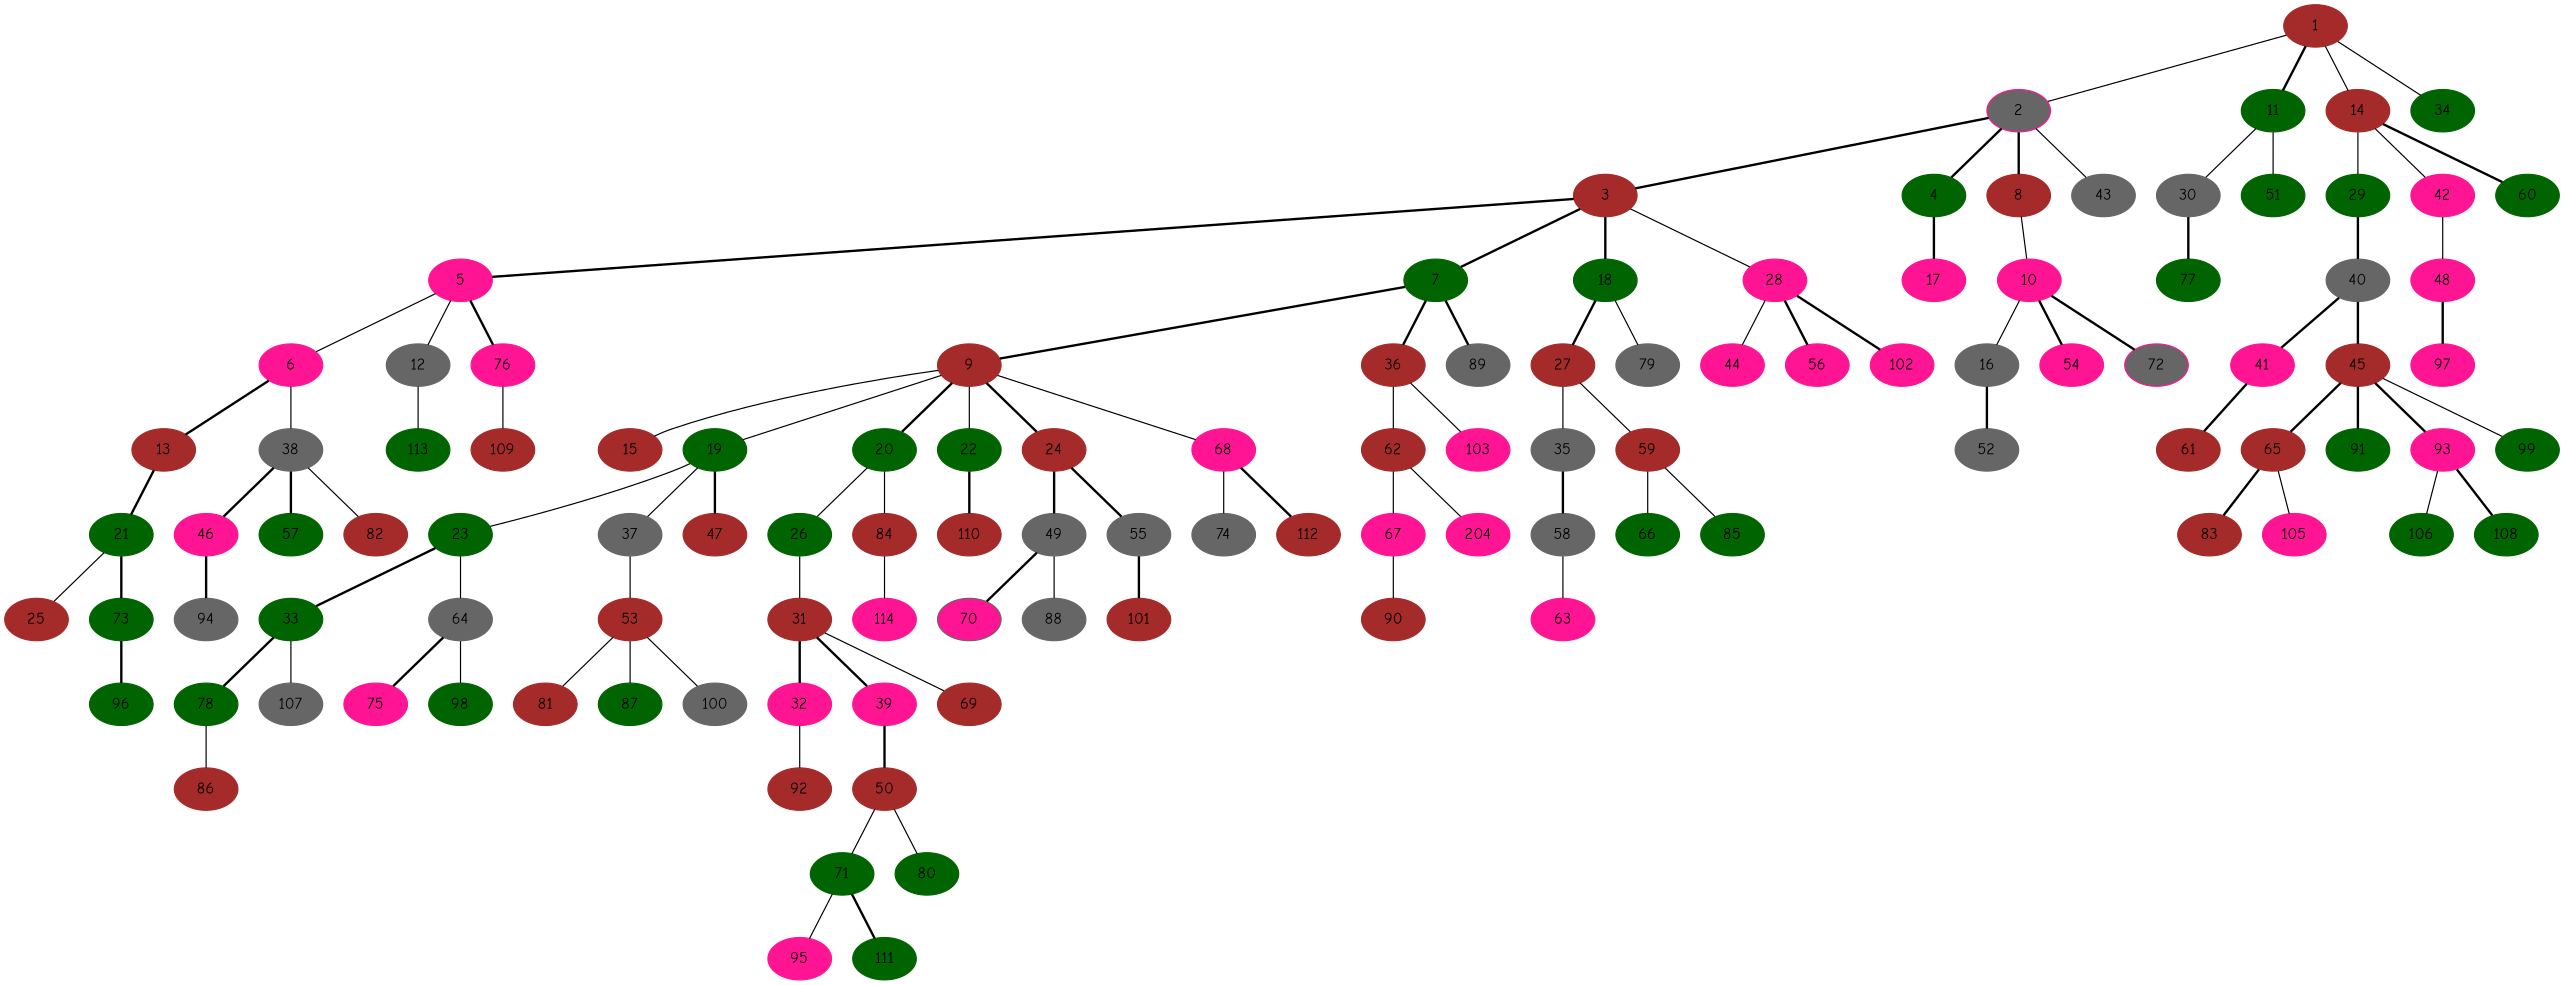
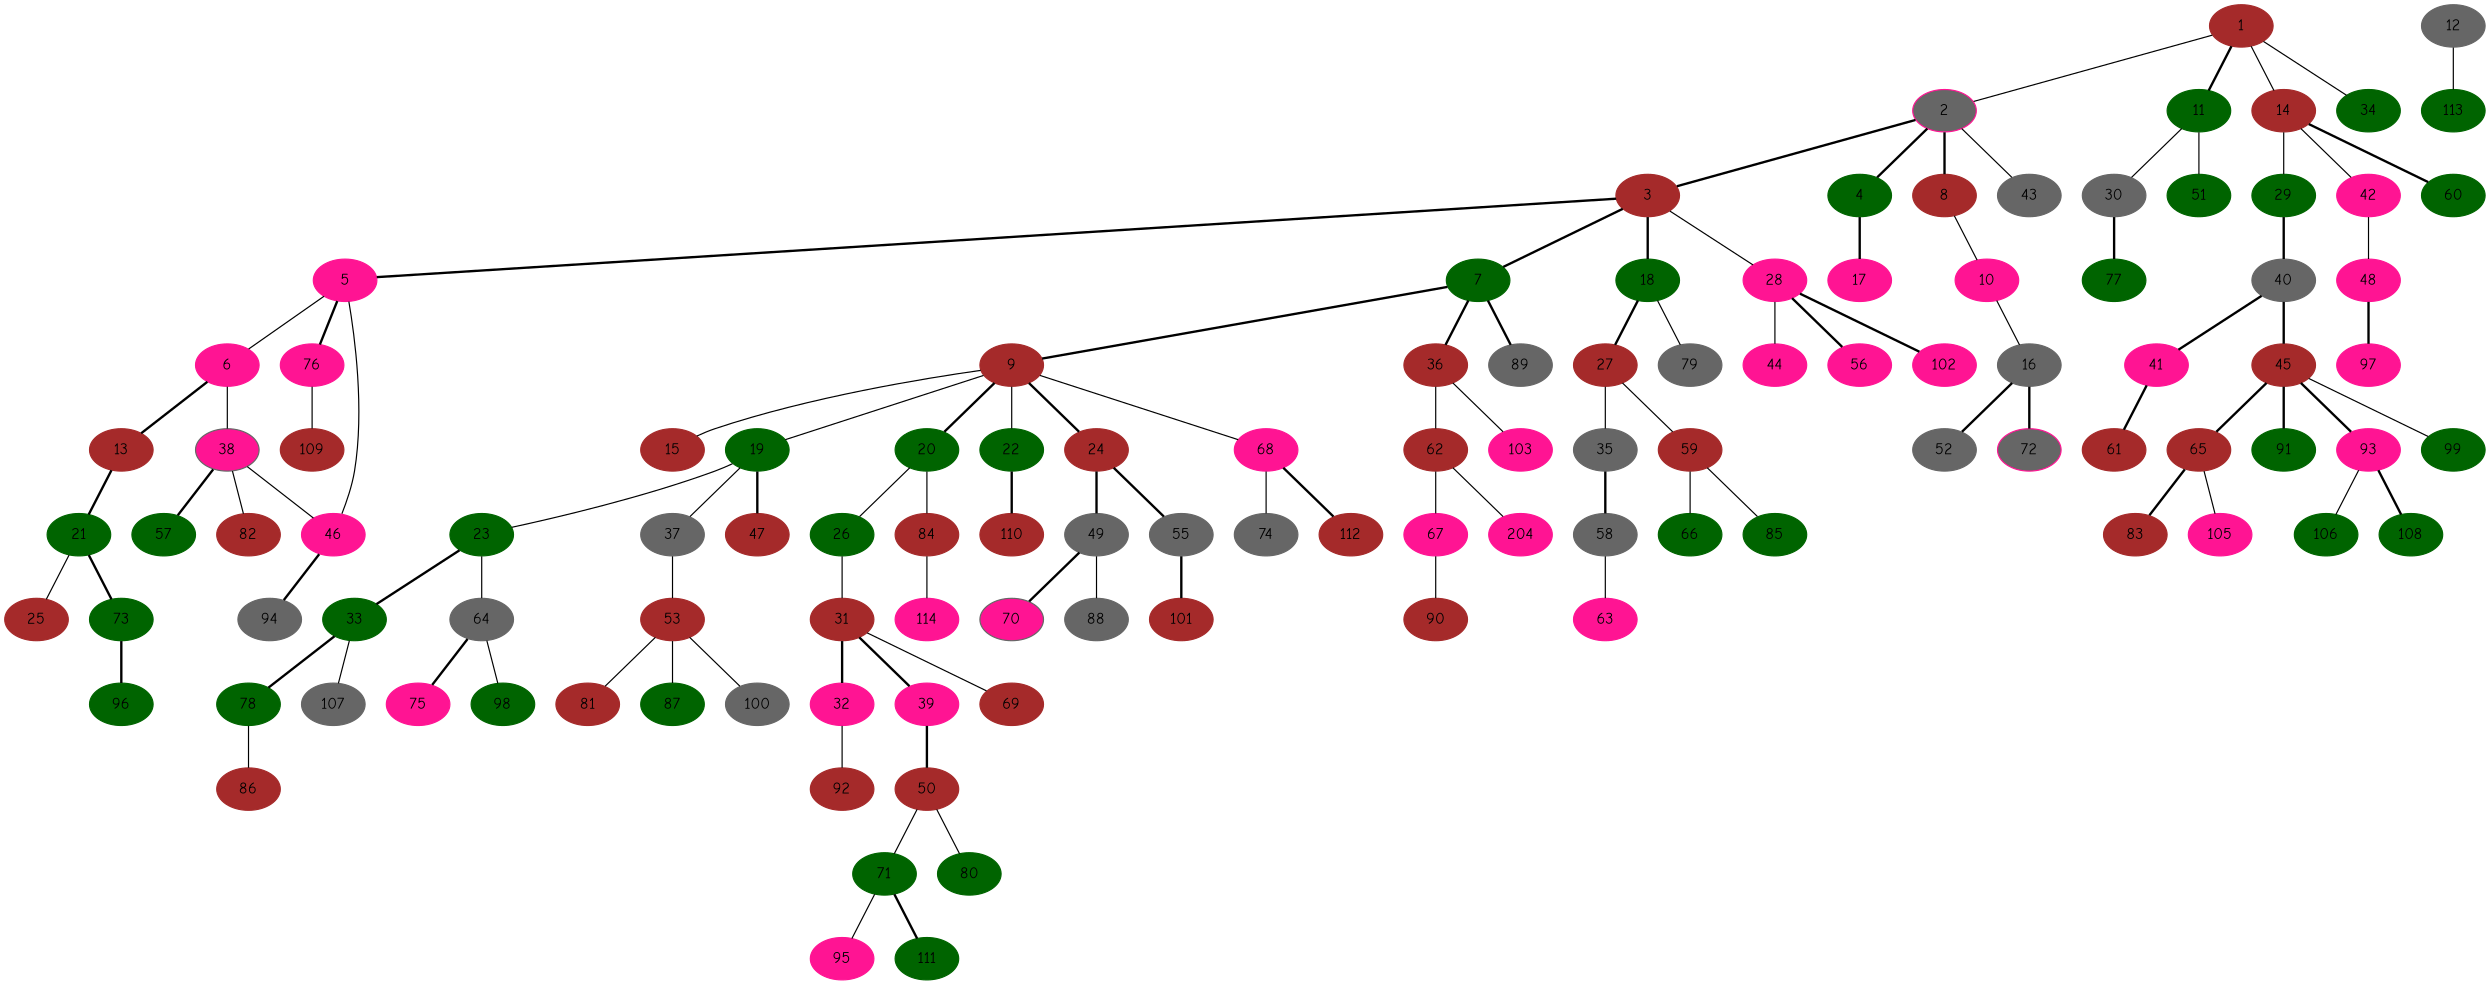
edge "5" -- "12": now "5" -- "46"
edge "10" -- "72": now "16" -- "72"
node "54": removed
node "38": fillcolor gray40 -> deeppink
edge "38" -- "46": style bold -> solid
